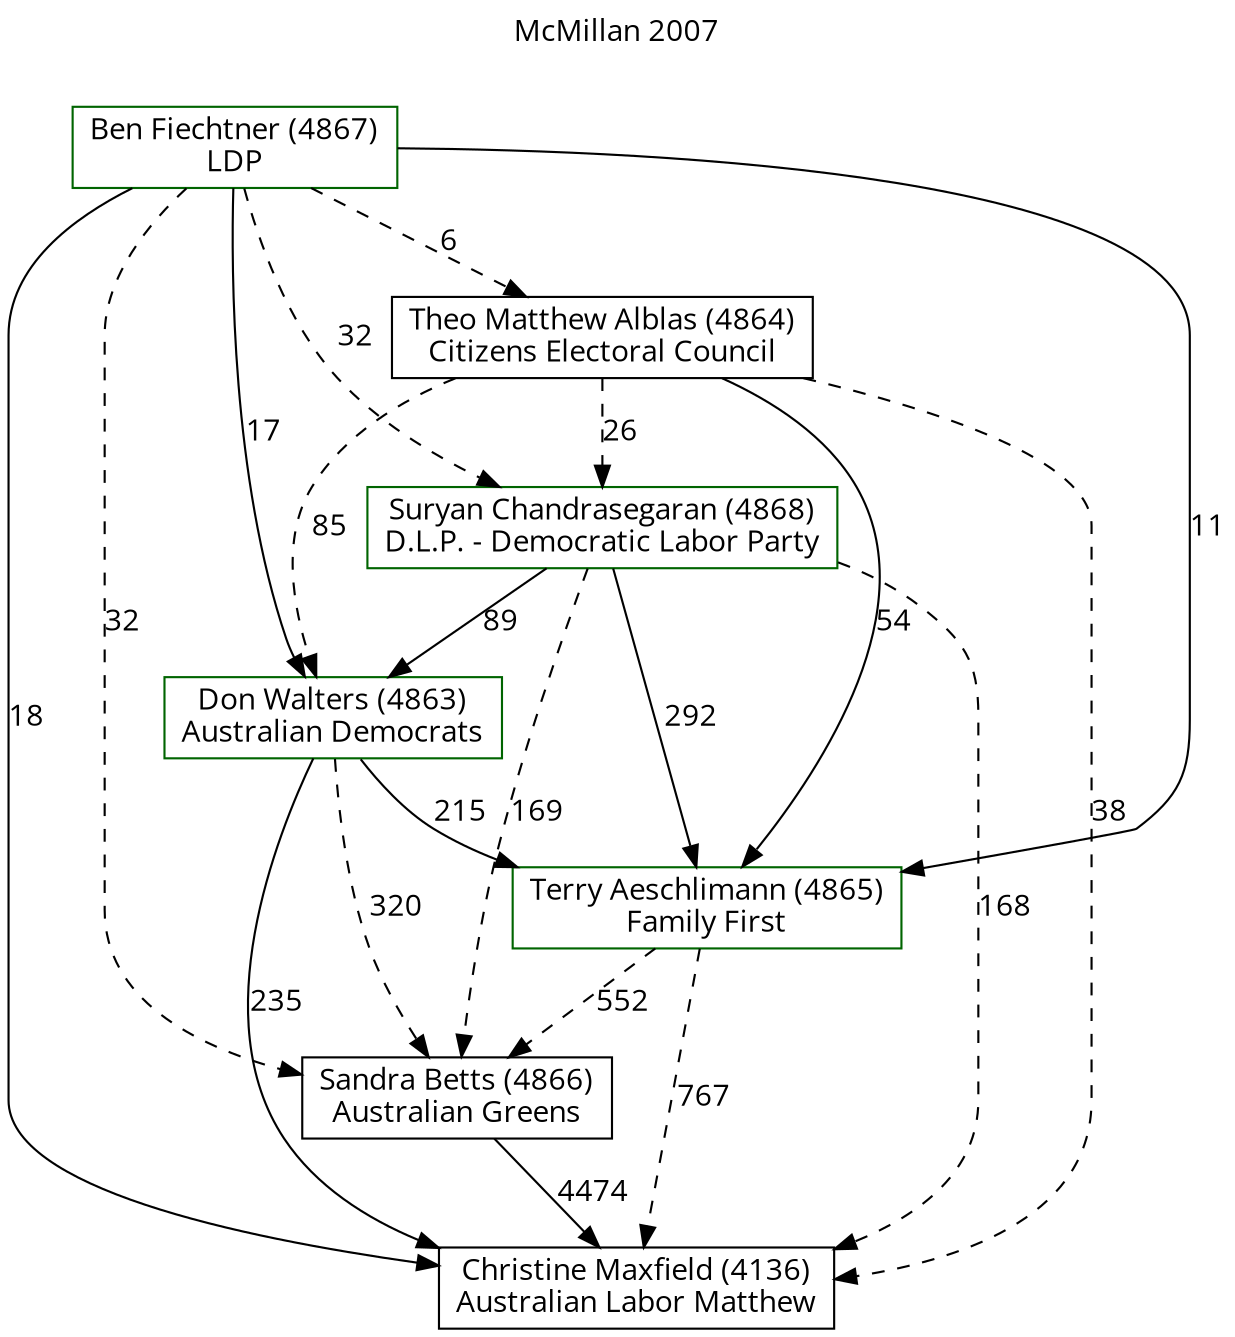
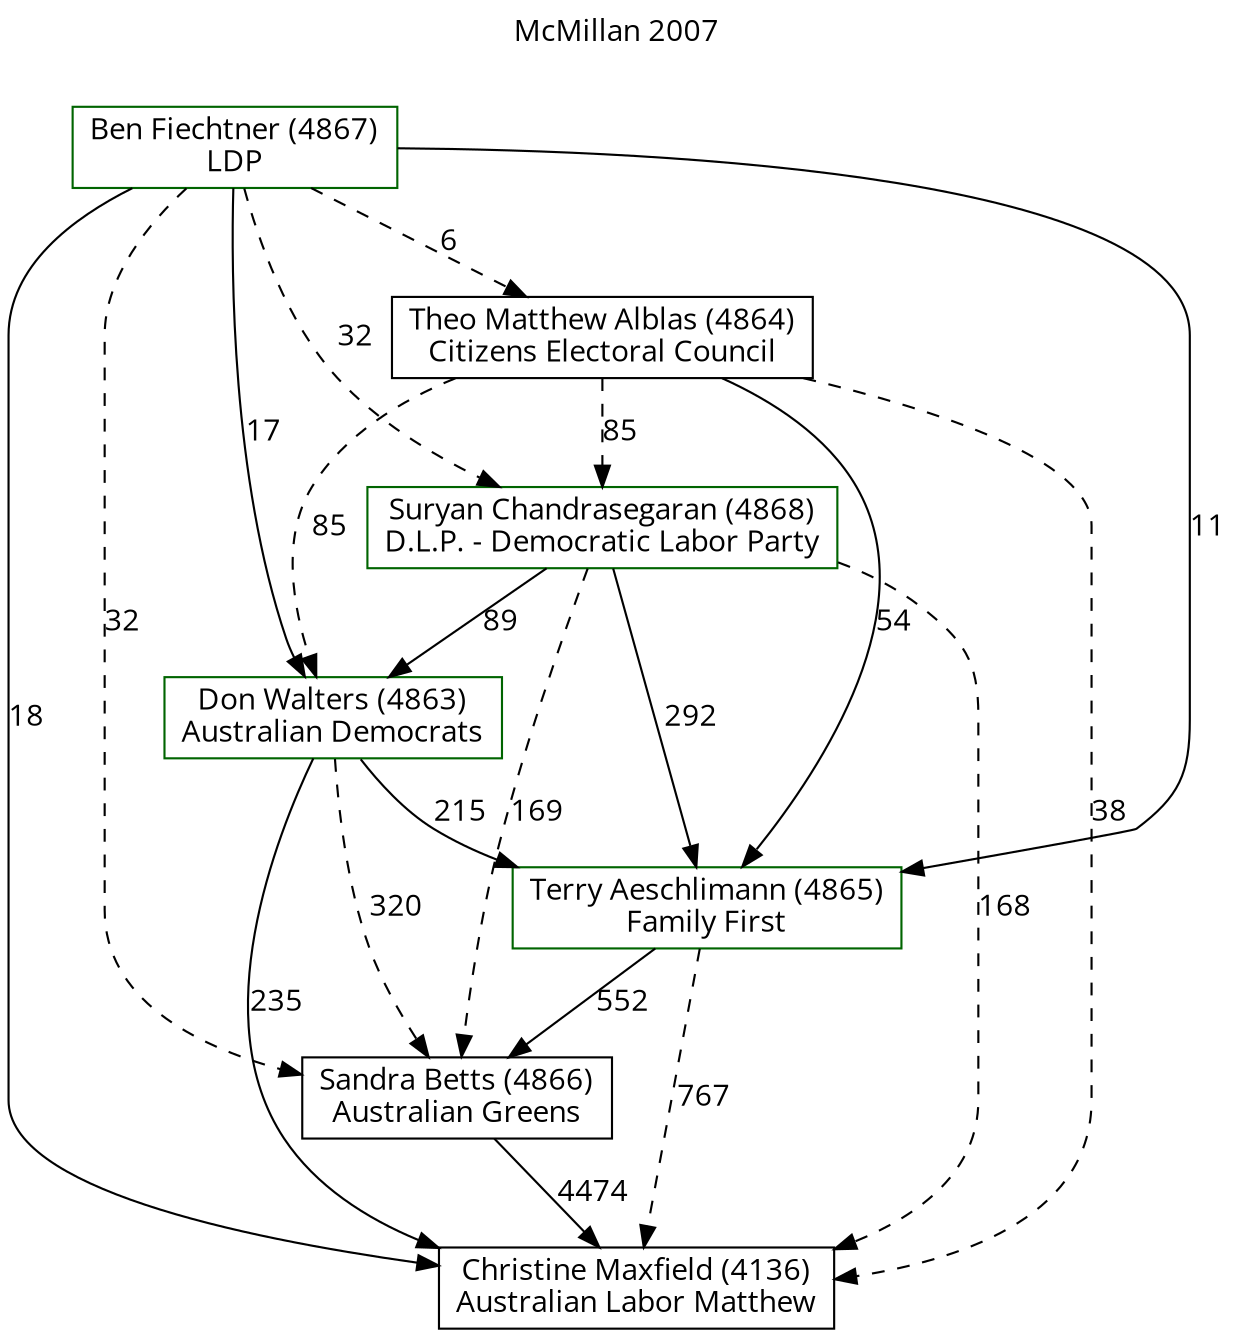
edge "Theo Matthew Alblas (4864) Citizens Electoral Council" -> "Suryan Chandrasegaran (4868) D.L.P. - Democratic Labor Party": label "26" -> "85"
edge "Terry Aeschlimann (4865) Family First" -> "Sandra Betts (4866) Australian Greens": style dashed -> solid
